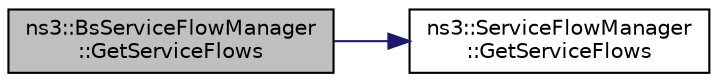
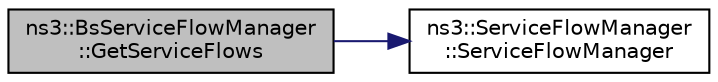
node "ns3::ServiceFlowManager ::GetServiceFlows": label "ns3::ServiceFlowManager ::GetServiceFlows" -> "ns3::ServiceFlowManager ::ServiceFlowManager"
